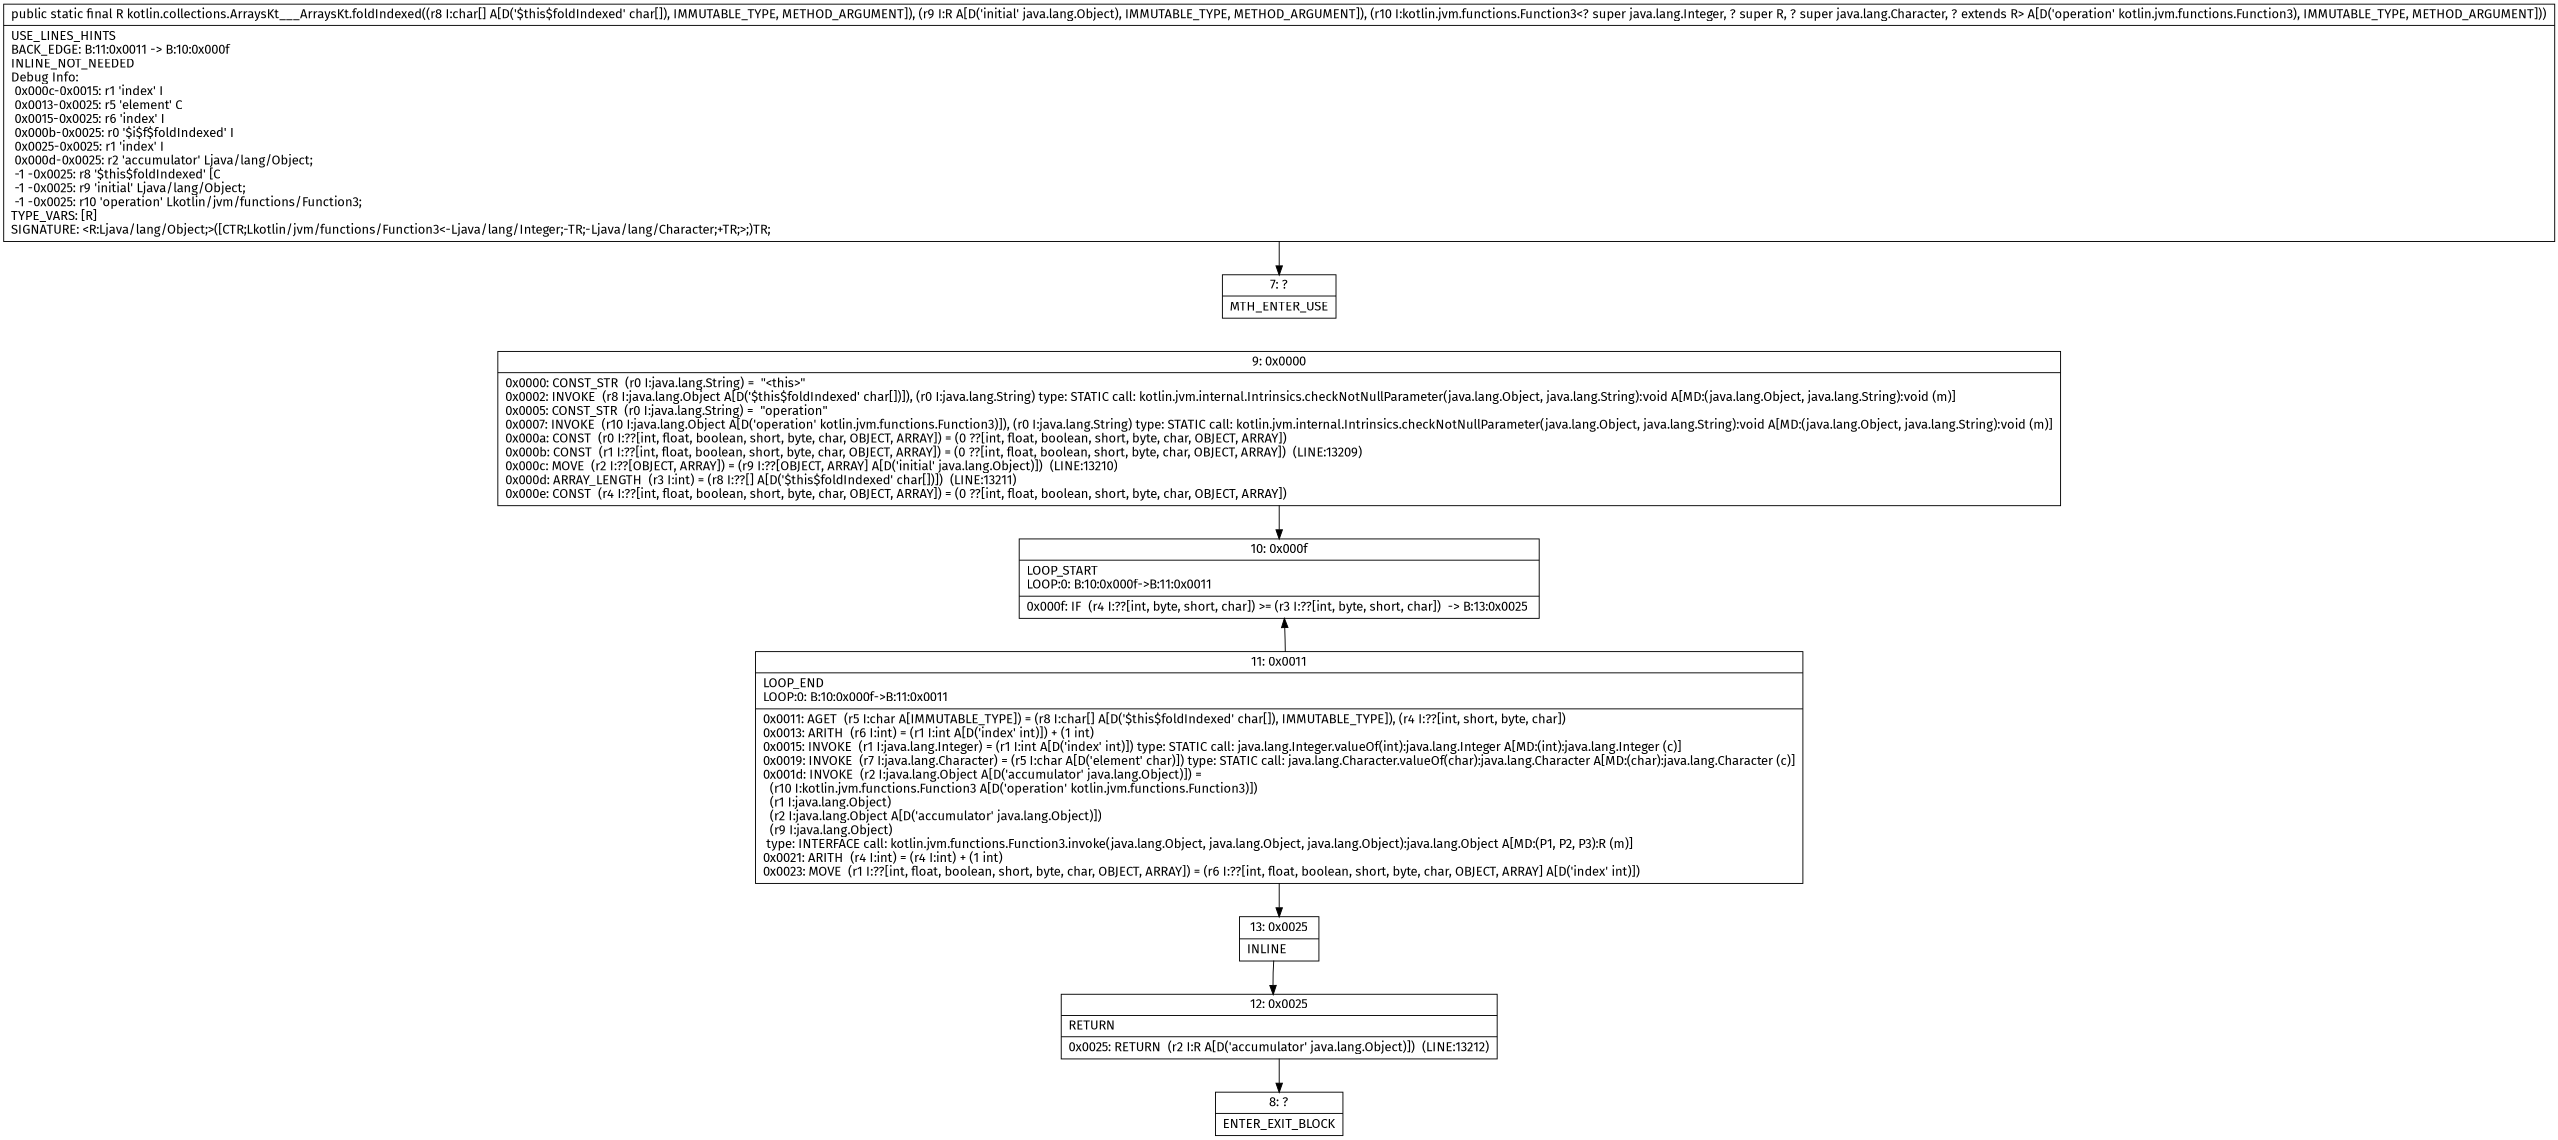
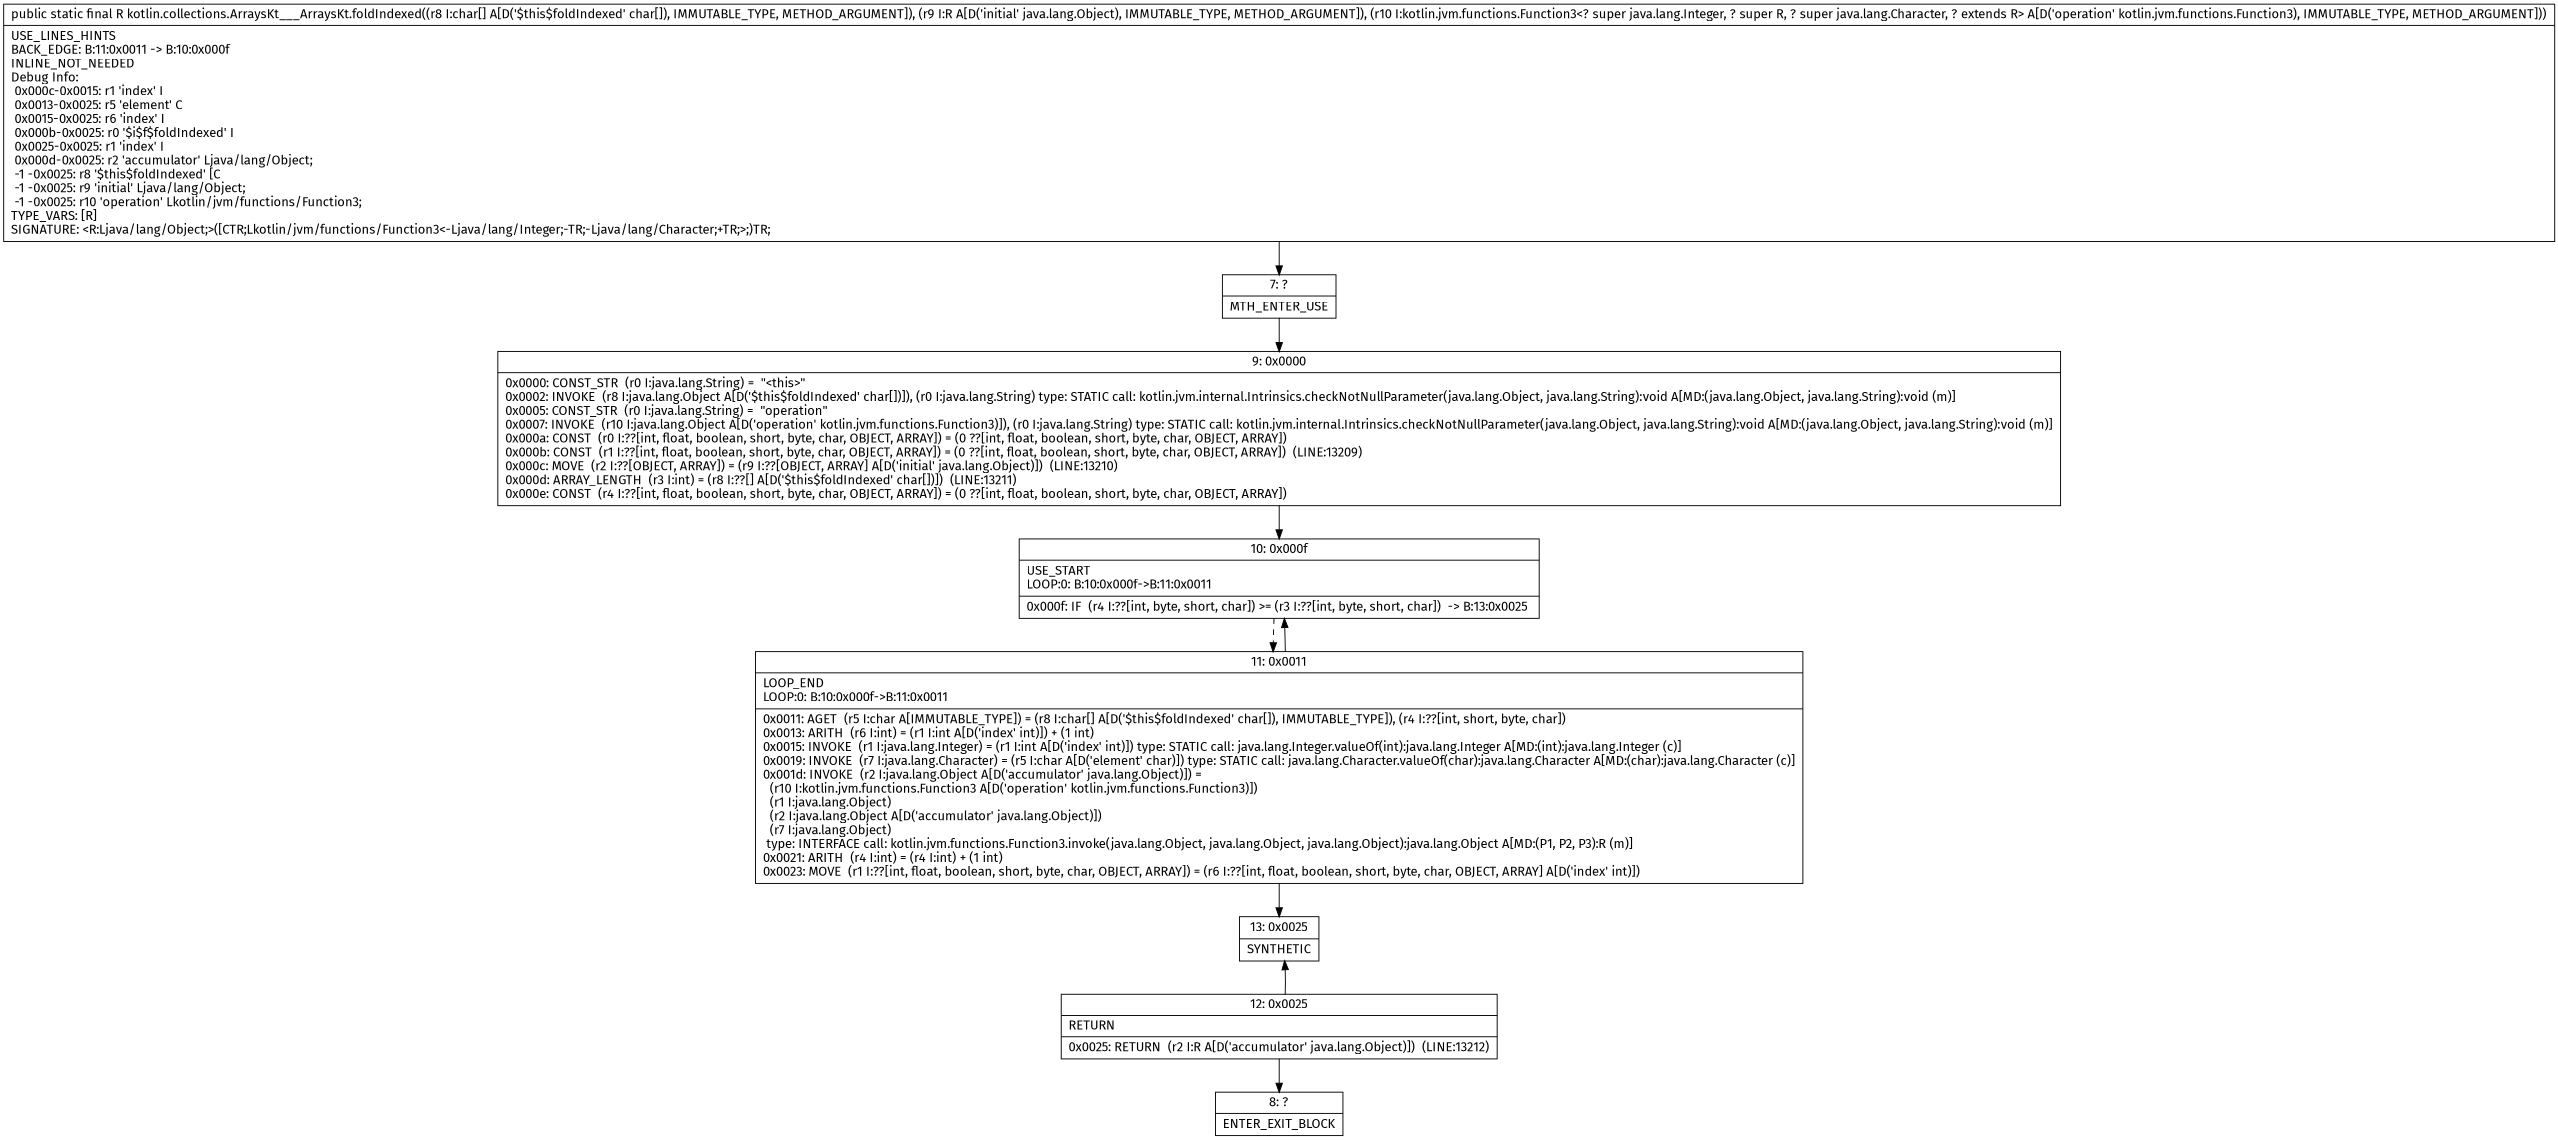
edge "7: ?" -> "9: 0x0000": added
node "10: 0x000f": text "LOOP_START" -> "USE_START"
edge "10: 0x000f" -> "11: 0x0011": added
node "11: 0x0011": text "(r9 I:java.lang.Object)" -> "(r7 I:java.lang.Object)"
node "13: 0x0025": text "INLINE" -> "SYNTHETIC"
edge "13: 0x0025" -> "12: 0x0025": reversed
